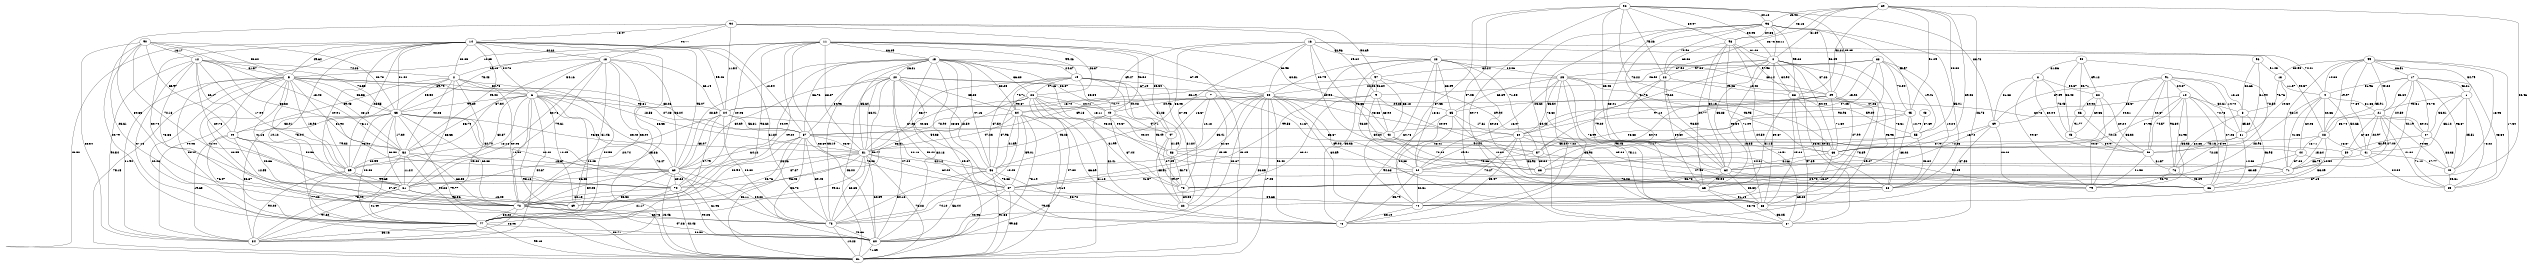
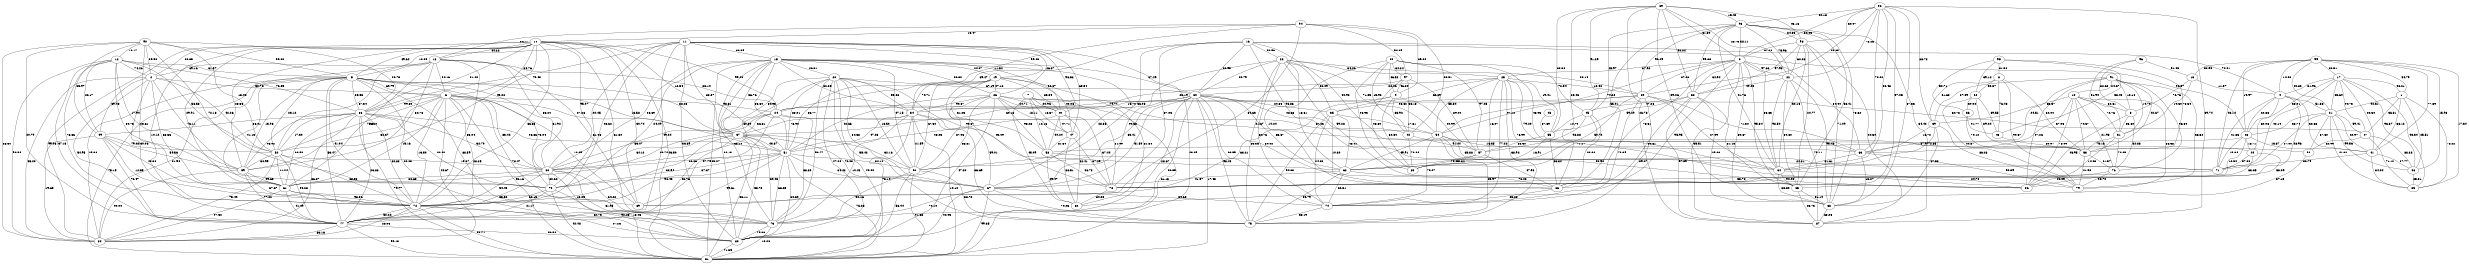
edge "2" -- "33": now "2" -- "90"
edge "56" -- "67": removed, label "78.88"
